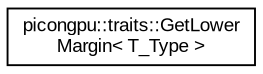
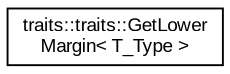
node "picongpu::traits::GetLower Margin< T_Type >": label "picongpu::traits::GetLower Margin< T_Type >" -> "traits::traits::GetLower Margin< T_Type >"
